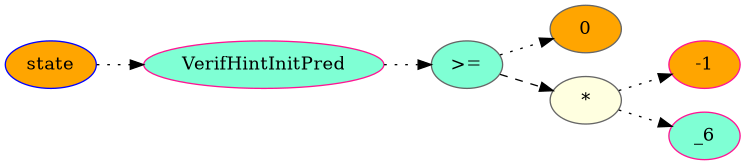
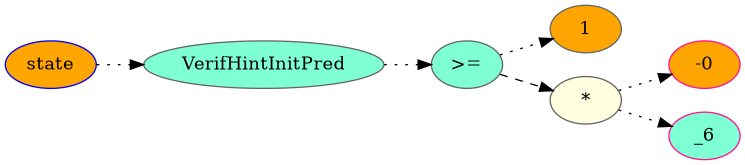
node "0": label "0" -> "1"
node "VerifHintInitPred": color deeppink -> gray40
node "-1": label "-1" -> "-0"
